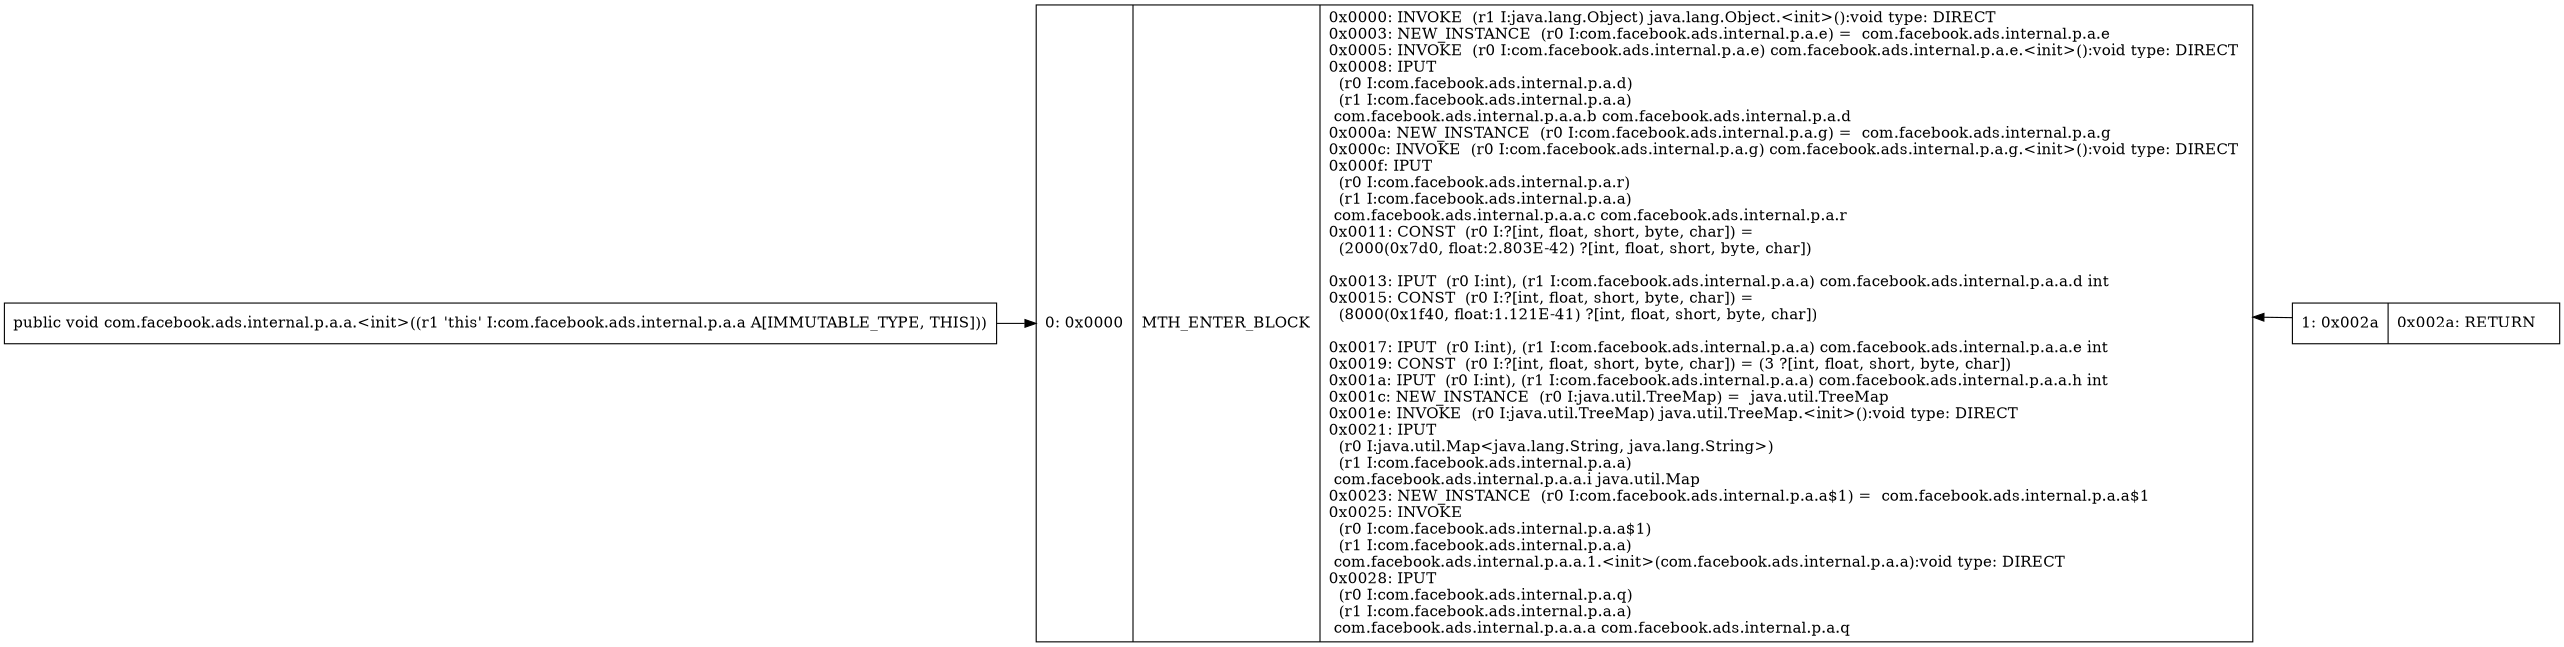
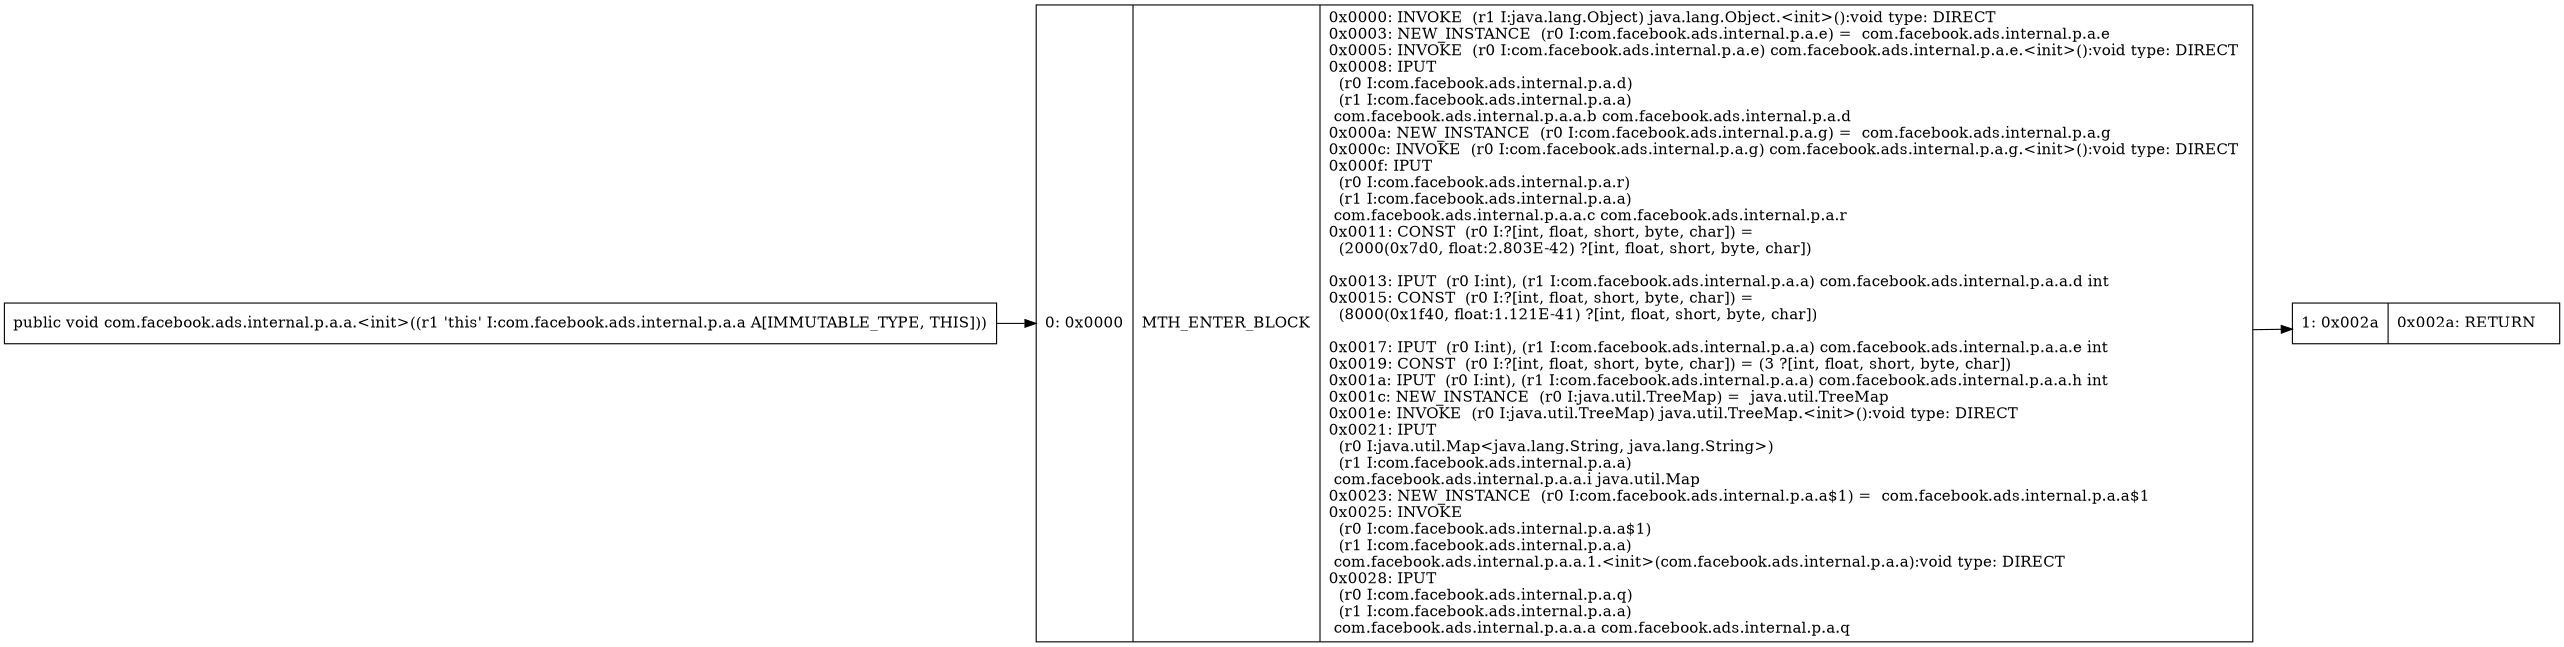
edge "1: 0x002a" -> "0: 0x0000": reversed
